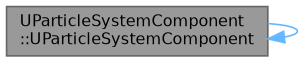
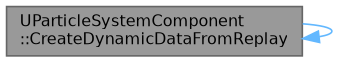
node "UParticleSystemComponent ::UParticleSystemComponent": label "UParticleSystemComponent ::UParticleSystemComponent" -> "UParticleSystemComponent ::CreateDynamicDataFromReplay"
